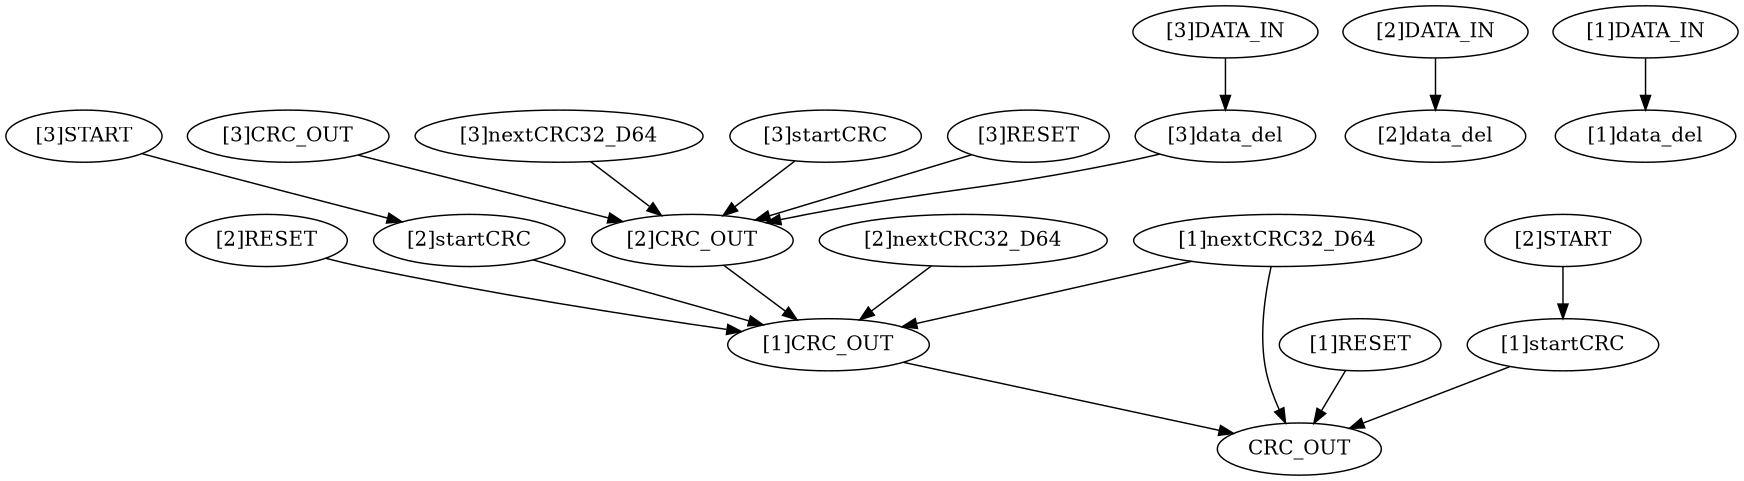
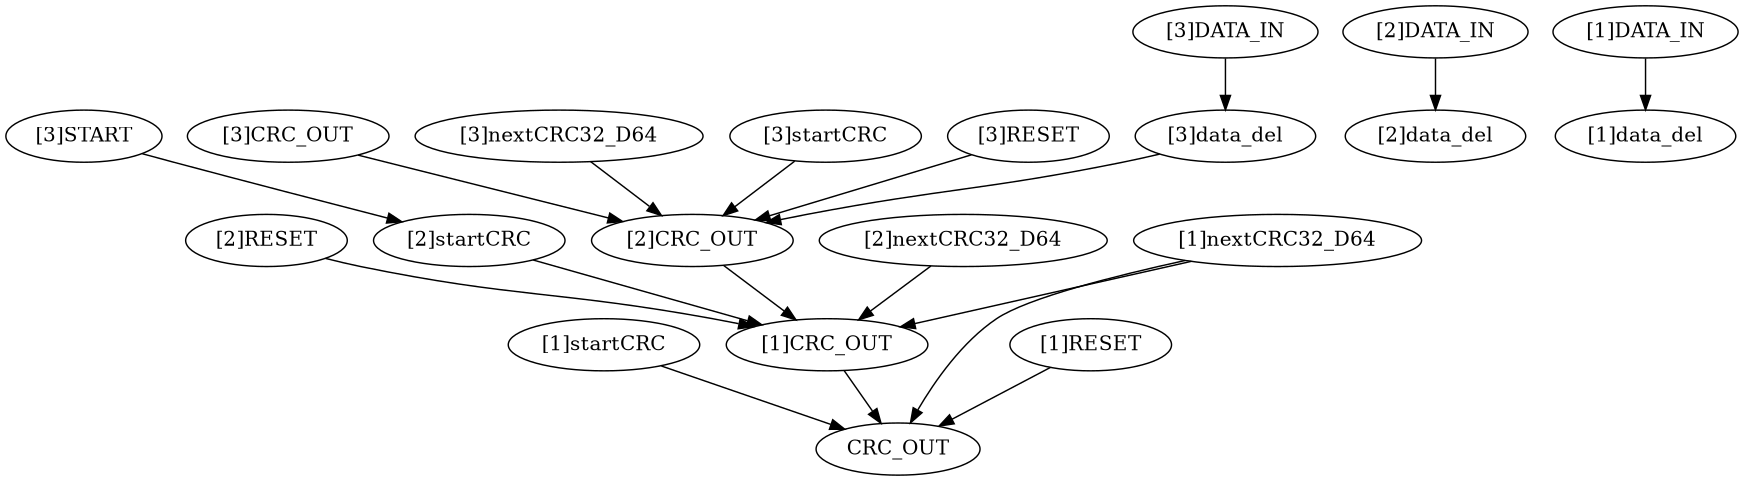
node "[2]START": removed
